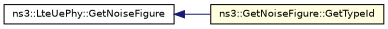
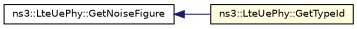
node "ns3::GetNoiseFigure::GetTypeId": label "ns3::GetNoiseFigure::GetTypeId" -> "ns3::LteUePhy::GetTypeId"
